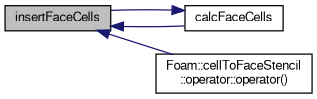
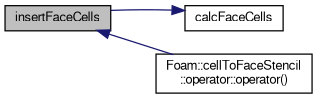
edge "calcFaceCells" -> "insertFaceCells": removed
